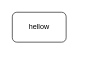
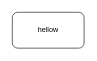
node "hellow": size 54x30 -> 72x36
